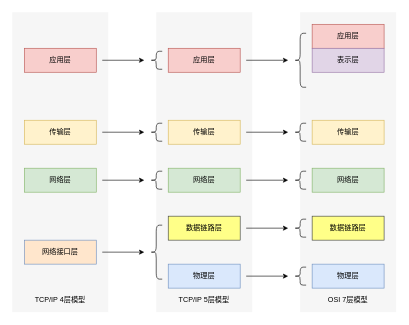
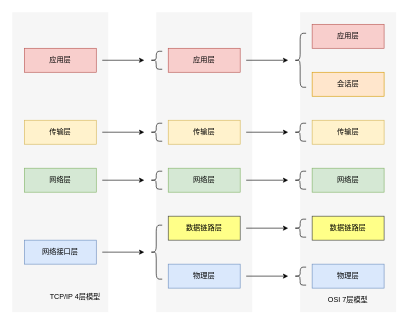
node "表示层": removed
node "会话层": added
node "网络接口层": fillcolor #ffe6cc -> #dae8fc
node "TCP/IP 4层模型": moved (60, 300) -> (75, 297)
node "TCP/IP 5层模型": removed
